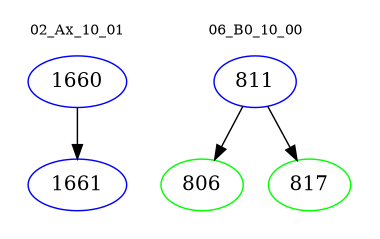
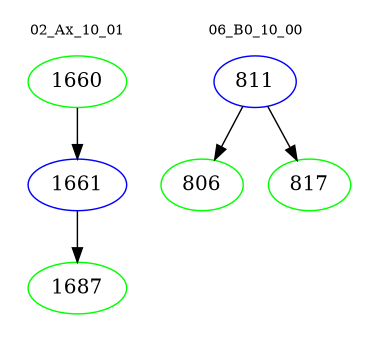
node "1660": color blue -> green
node "1687": added
